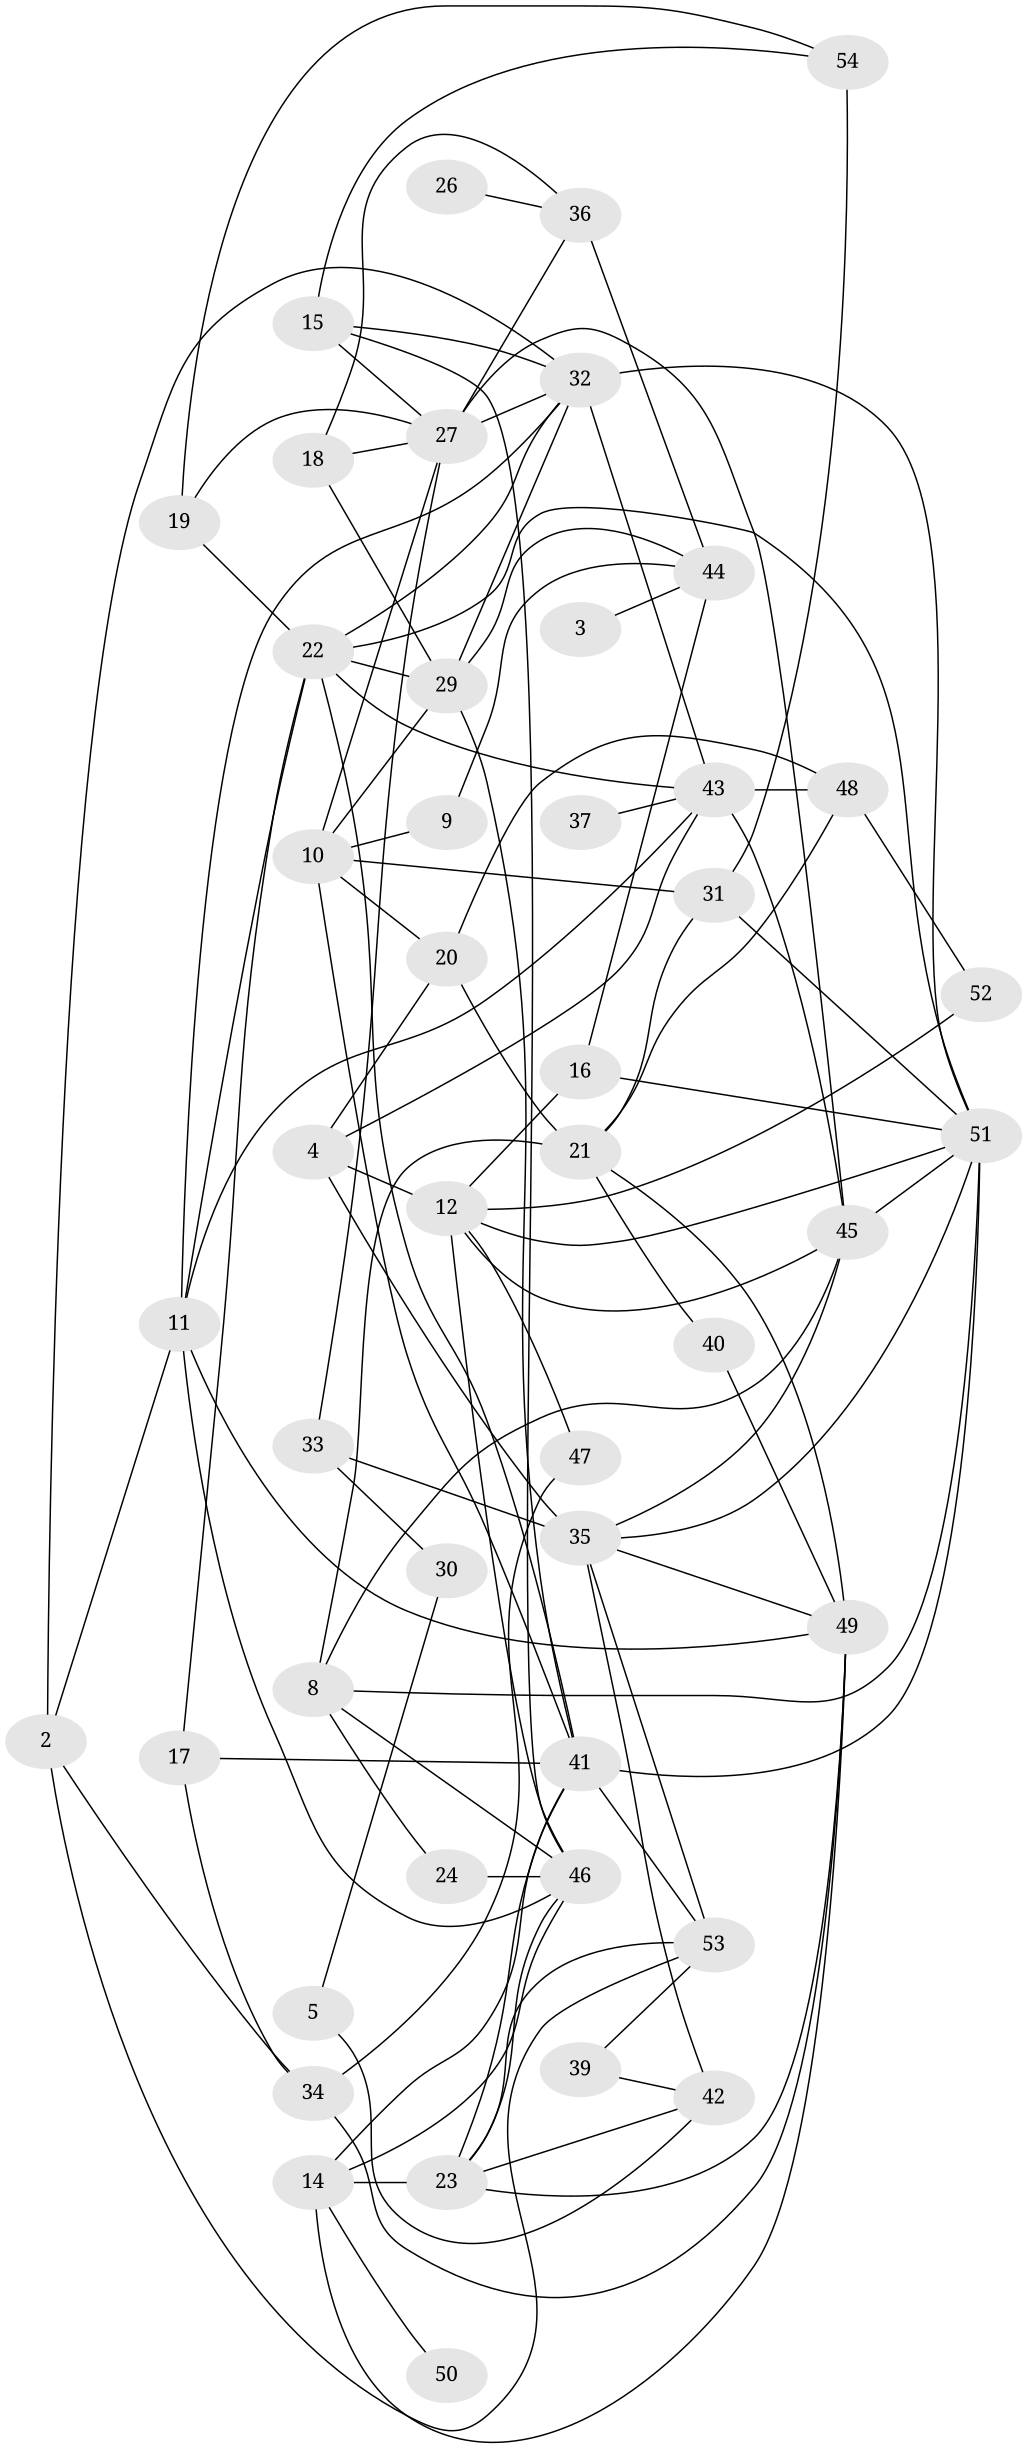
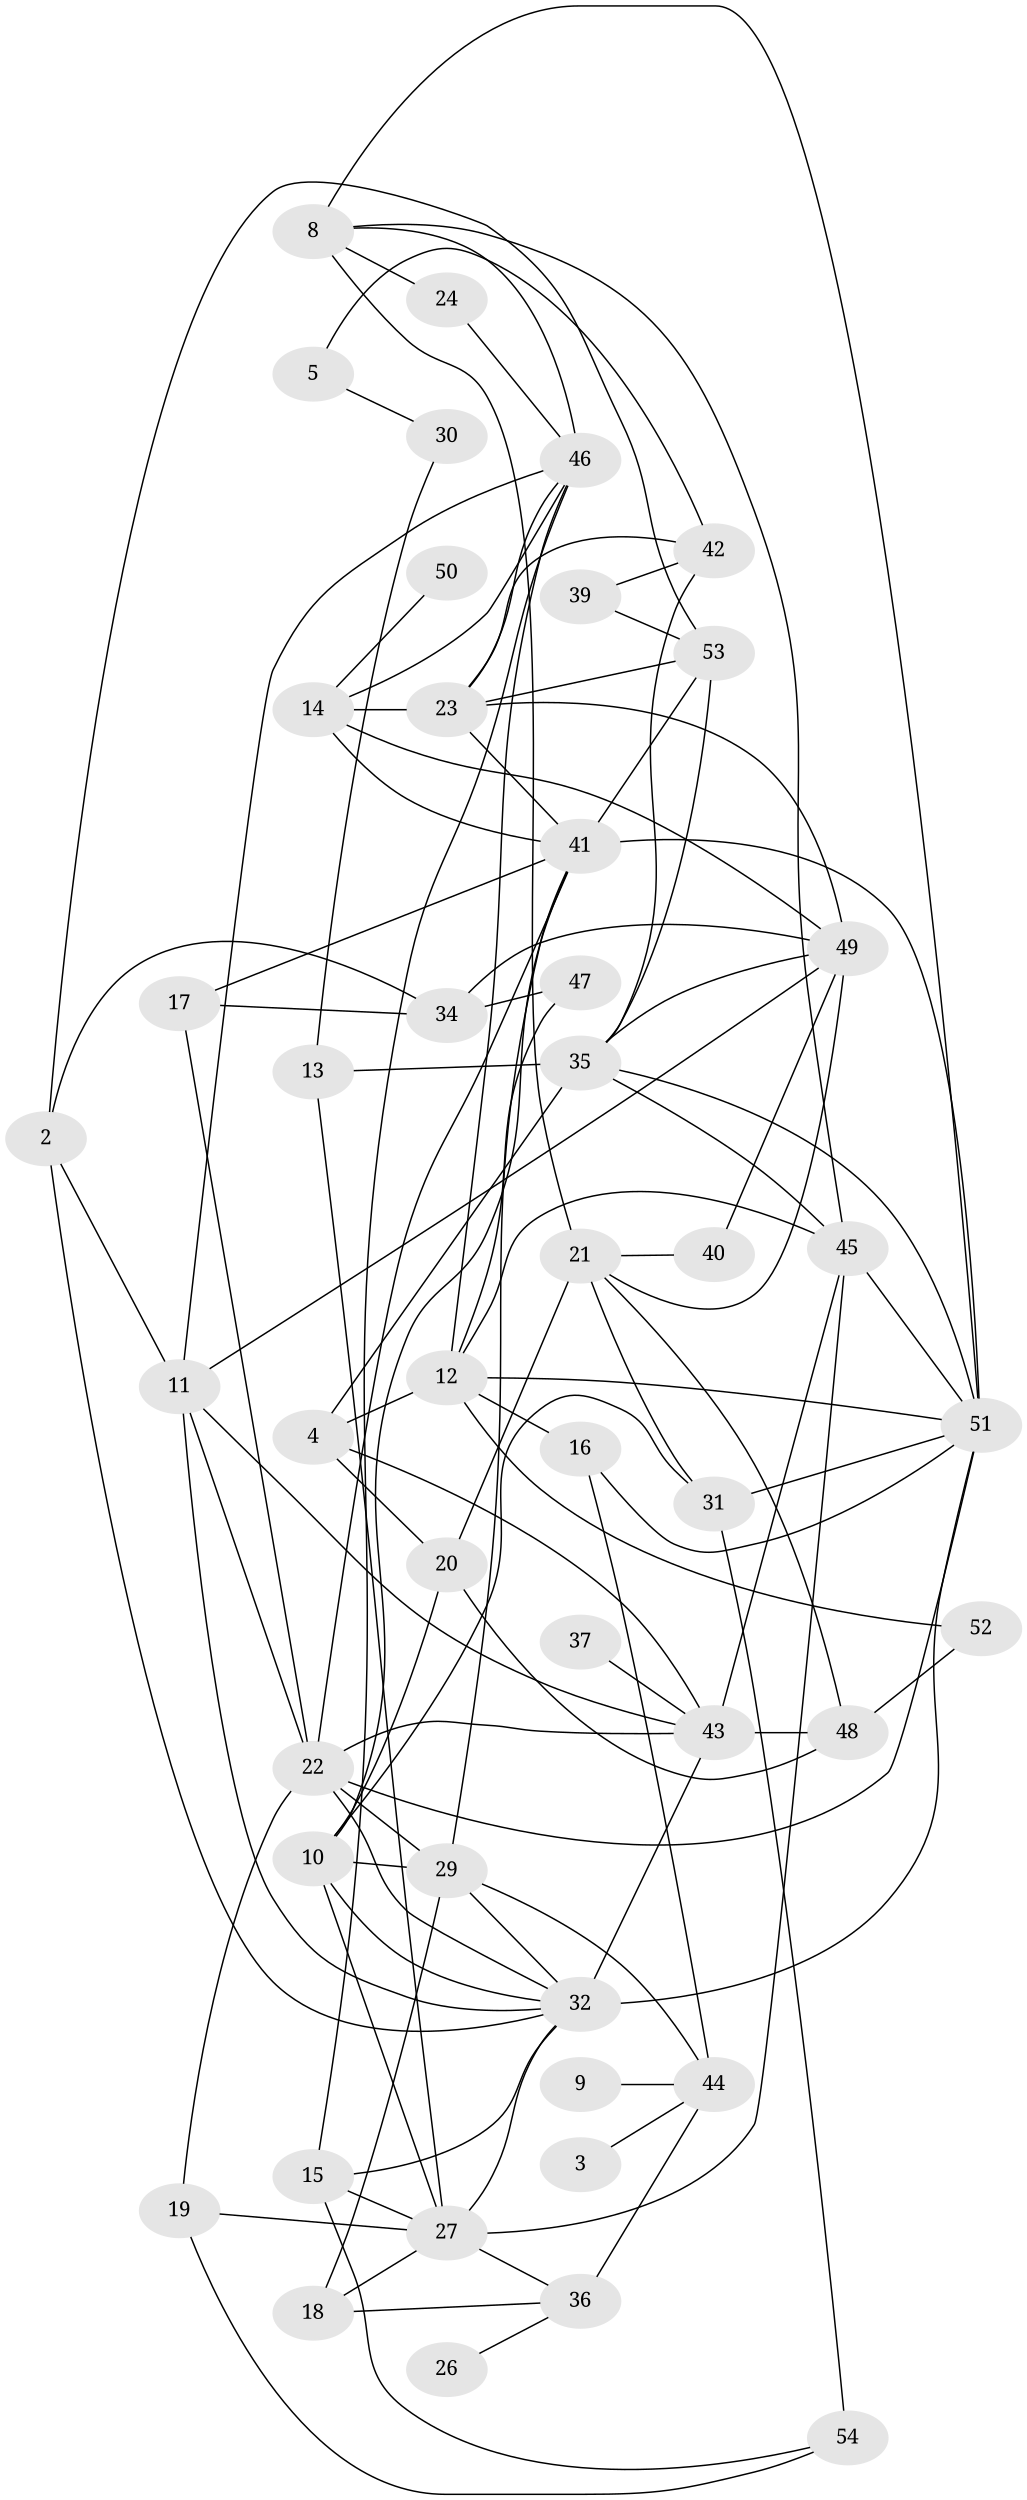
edge "9" -- "10": now "32" -- "10"
node "33": label "33" -> "13"
